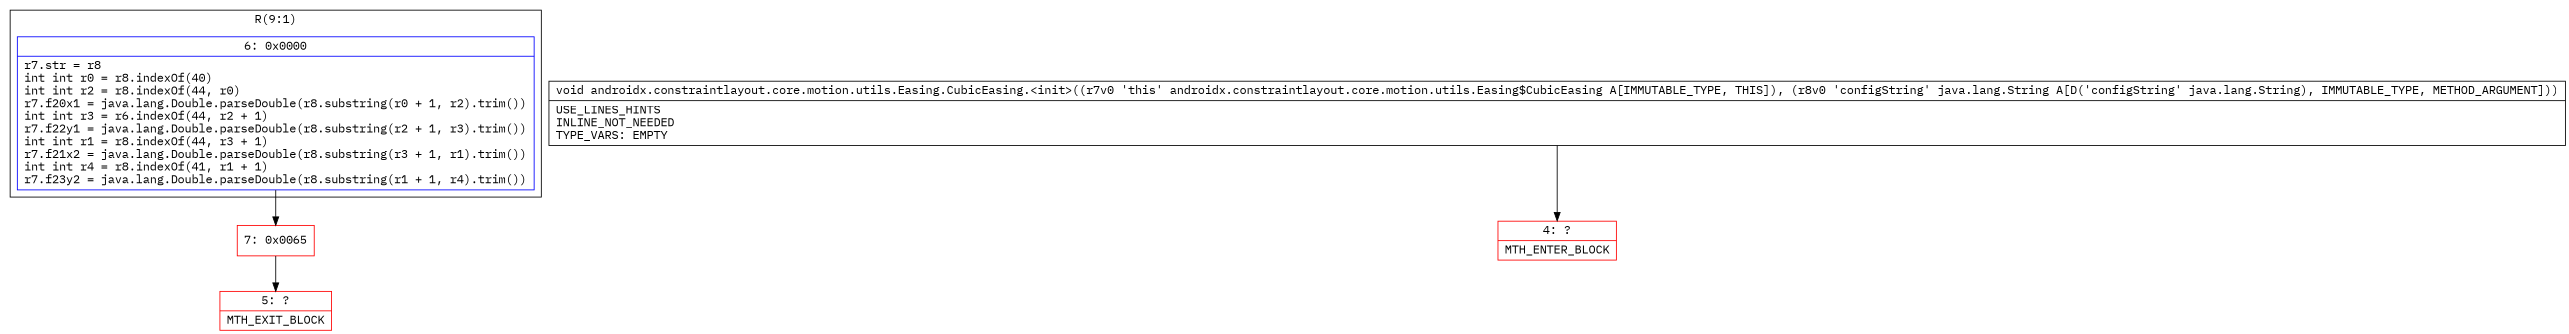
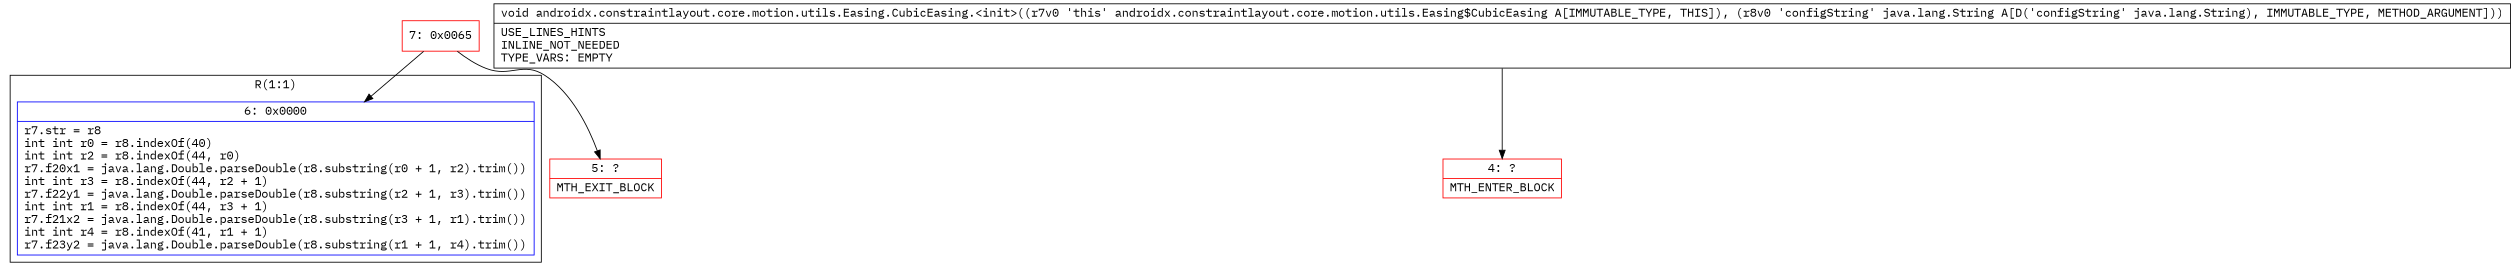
cluster "R(9:1)": label "R(9:1)" -> "R(1:1)"
node "6: 0x0000": text "int int r3 = r6.indexOf(44, r2 + 1)" -> "int int r3 = r8.indexOf(44, r2 + 1)"
edge "6: 0x0000" -> "7: 0x0065": reversed
